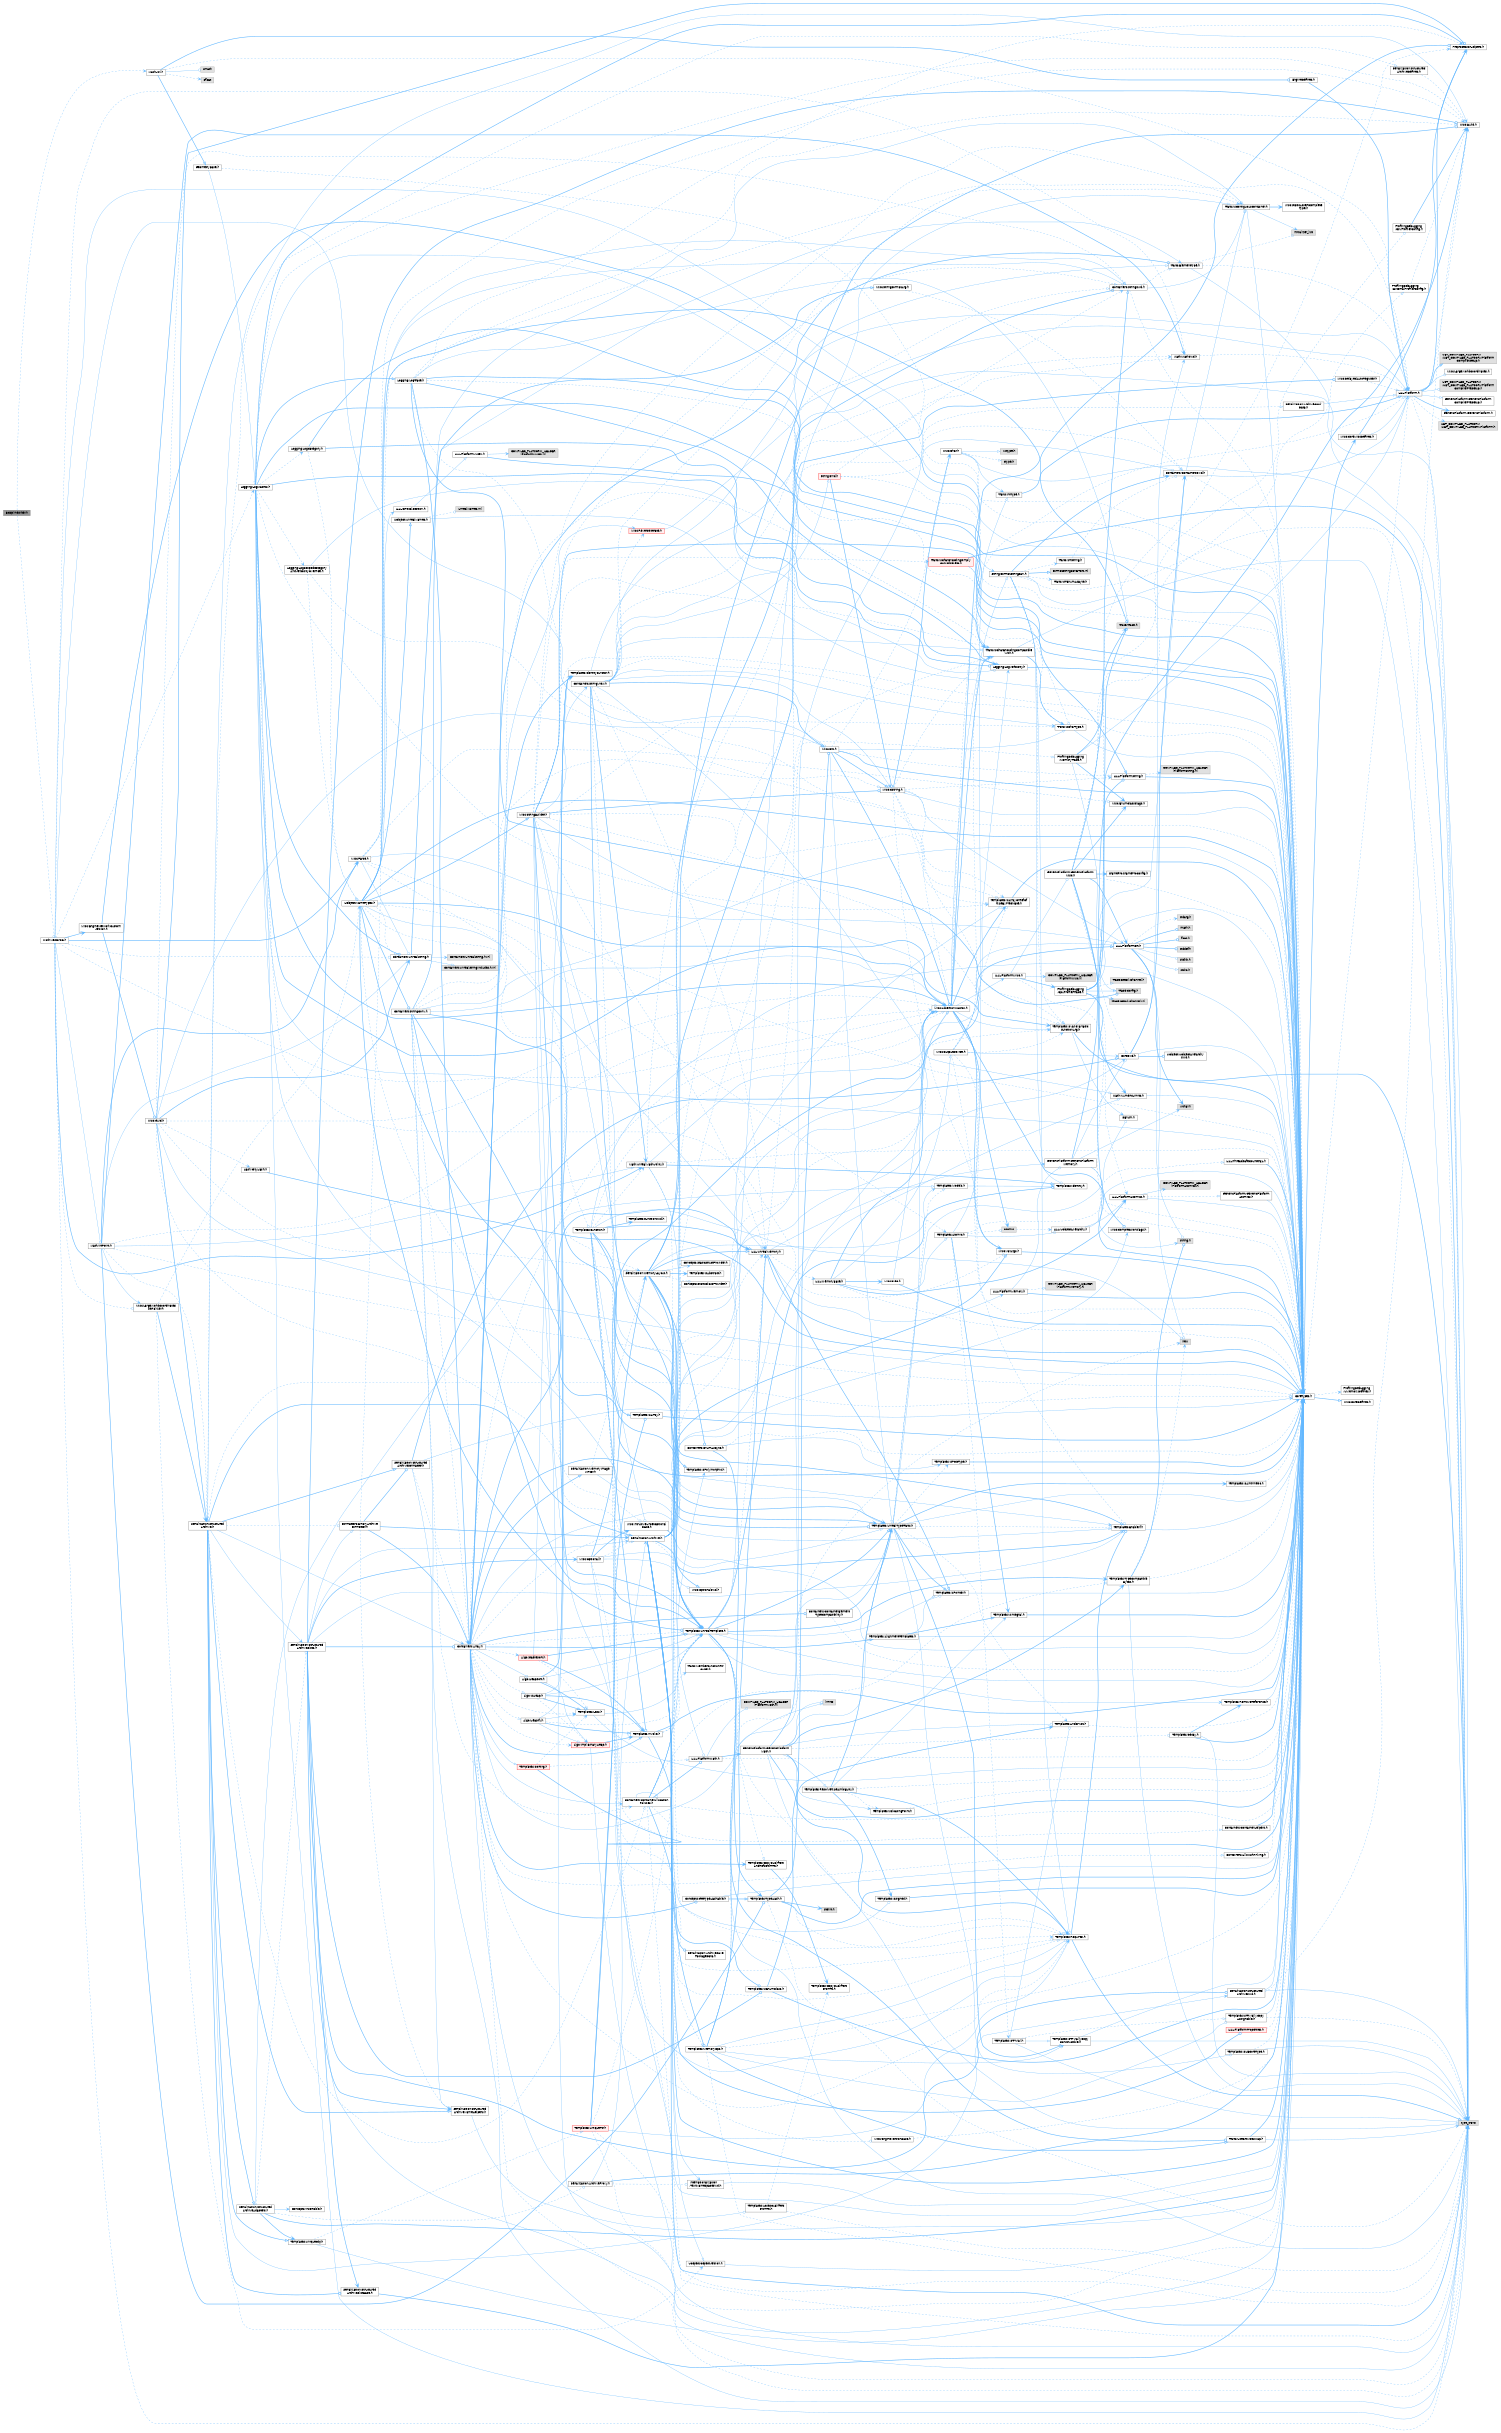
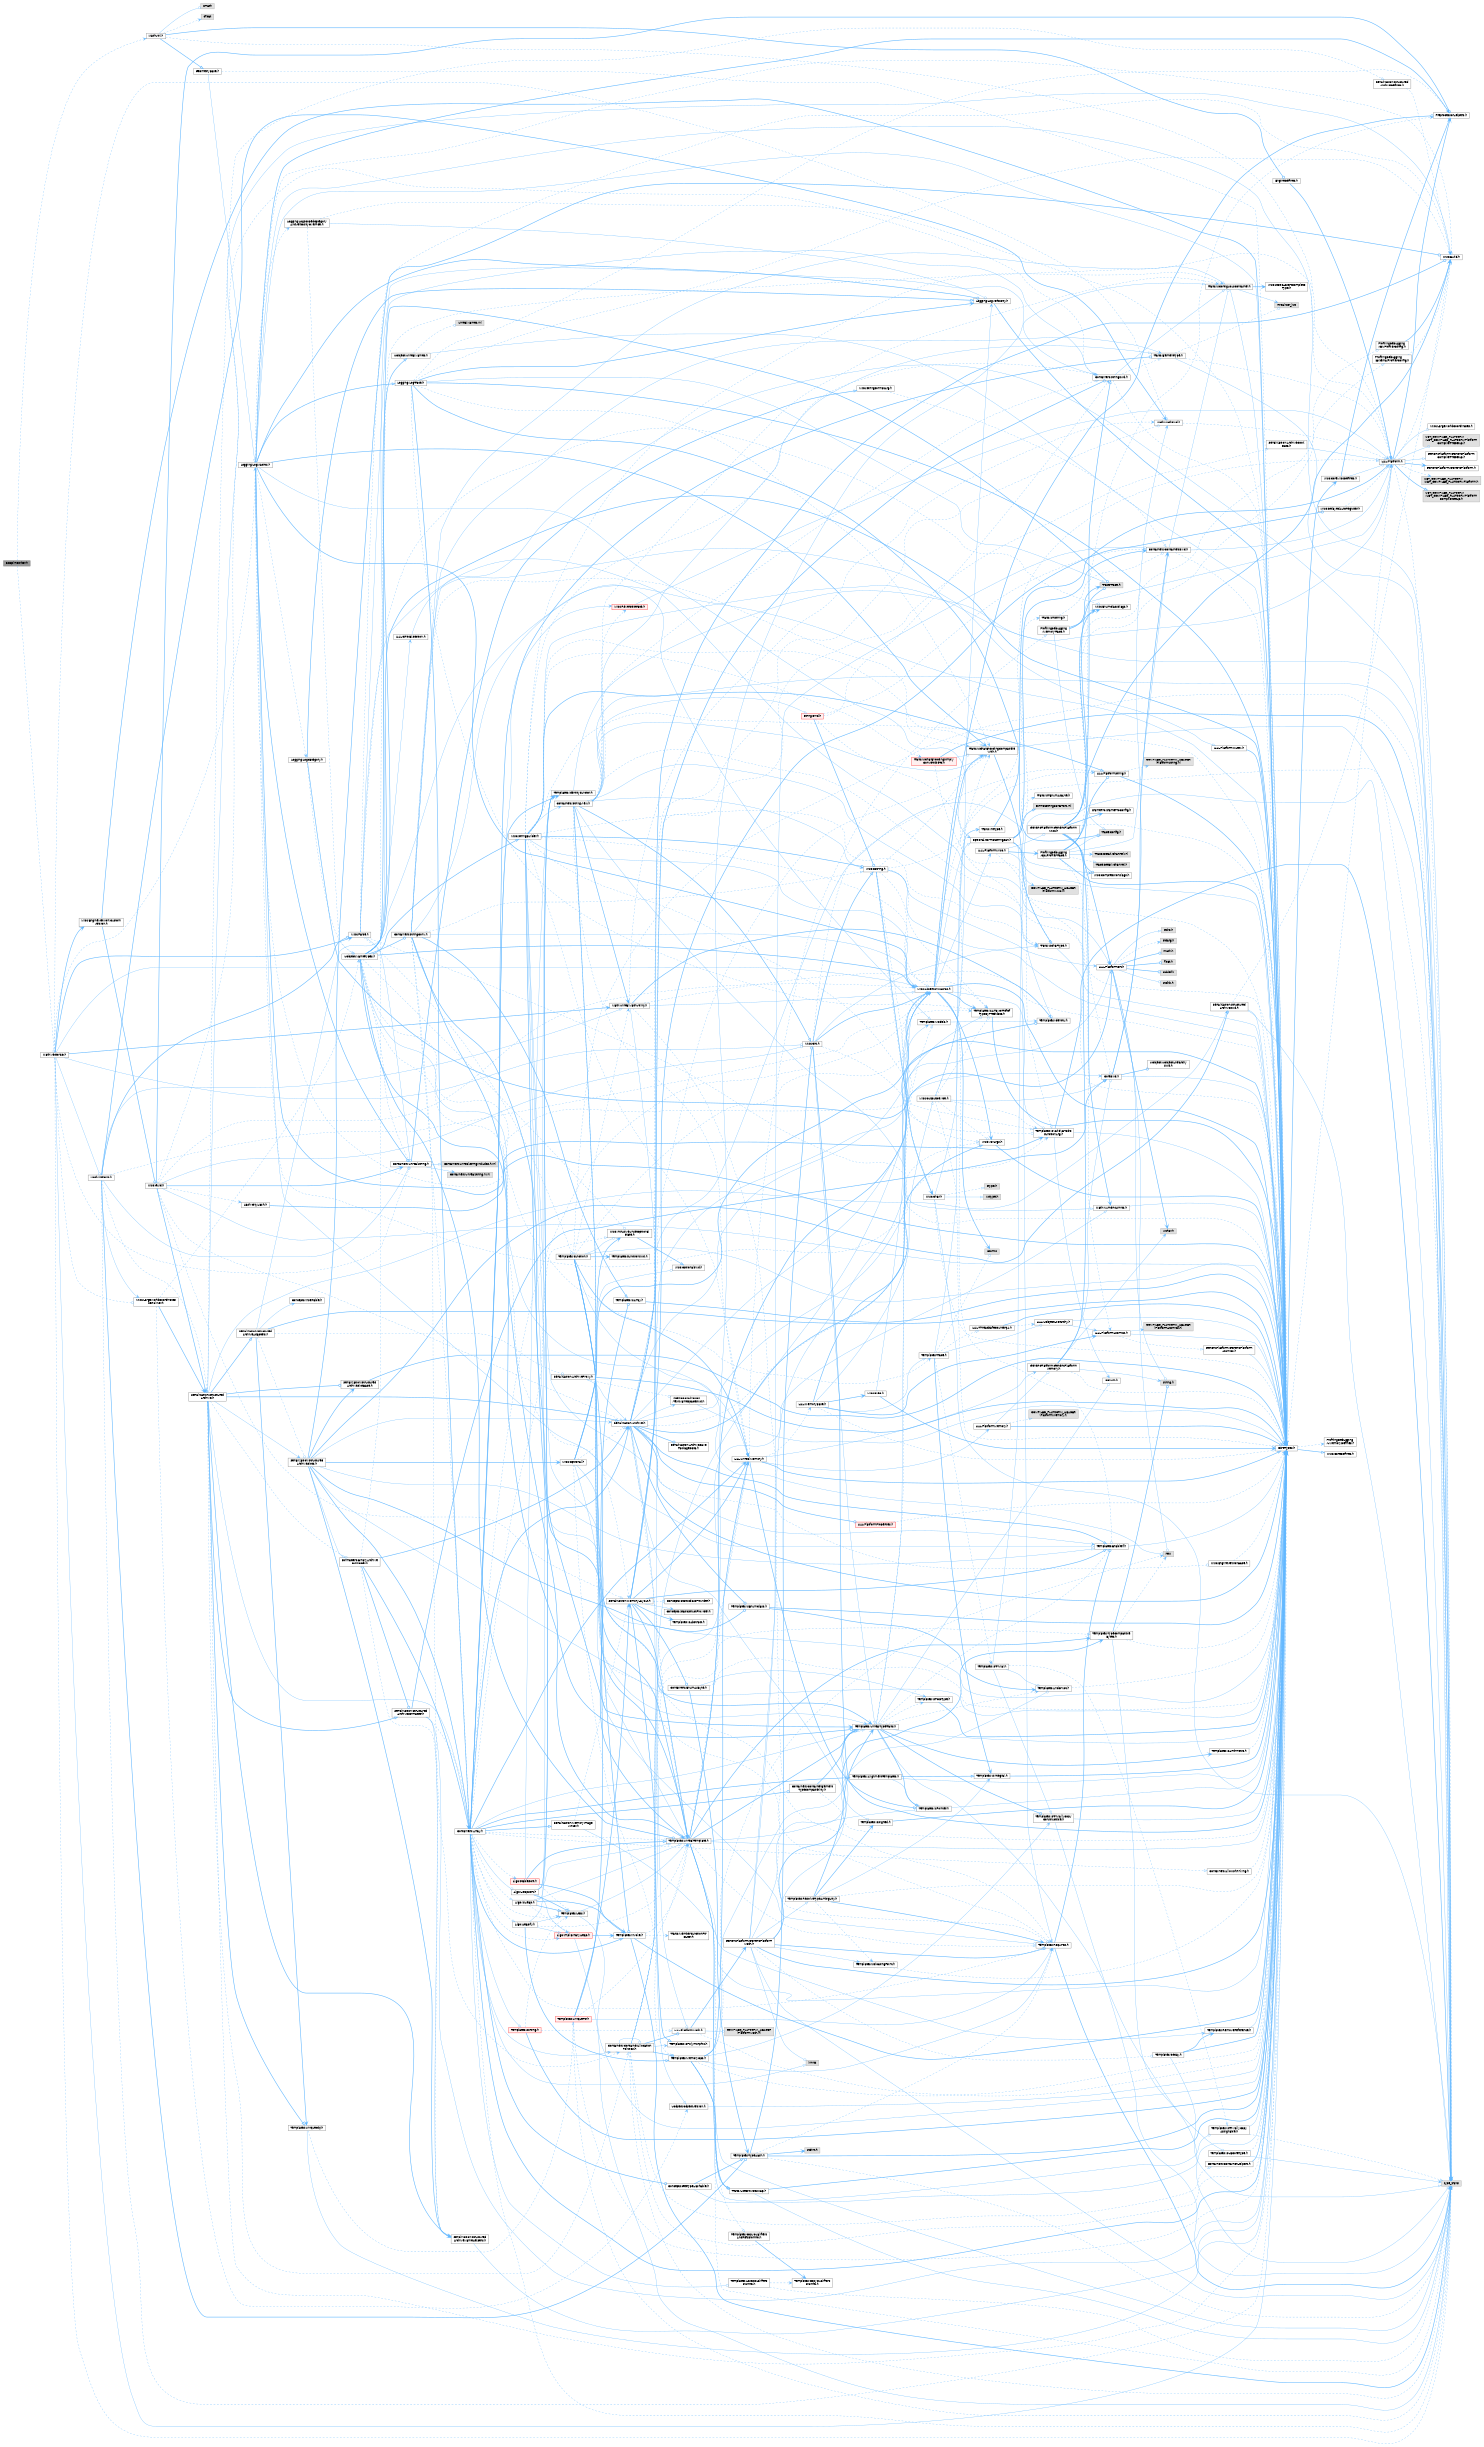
node "COMPILED_PLATFORM_HEADER (PlatformMutex.h)": removed
node "String/FormatStringSan.h": label "String/FormatStringSan.h" -> "Optional/FormatStringSan.h"
edge "Math/Vector2D.h" -> "Misc/AssertionMacros.h": style dashed -> solid
edge "atomic" -> "HAL/UObjectHierarchy.h": now "HAL/ThreadSafeCounter64.h" -> "HAL/UObjectHierarchy.h"
node "Templates/Atomic.h": label "Templates/Atomic.h" -> "Templates/Trace.h"
edge "Algo/Heapify.h" -> "Templates/Invoke.h": now "Algo/Heapify.h" -> "Templates/MemoryOps.h"
edge "Containers/Array.h" -> "Templates/CopyQualifiers AndRefsFromTo.h": now "Containers/Array.h" -> "Serialization/Archive.h"
